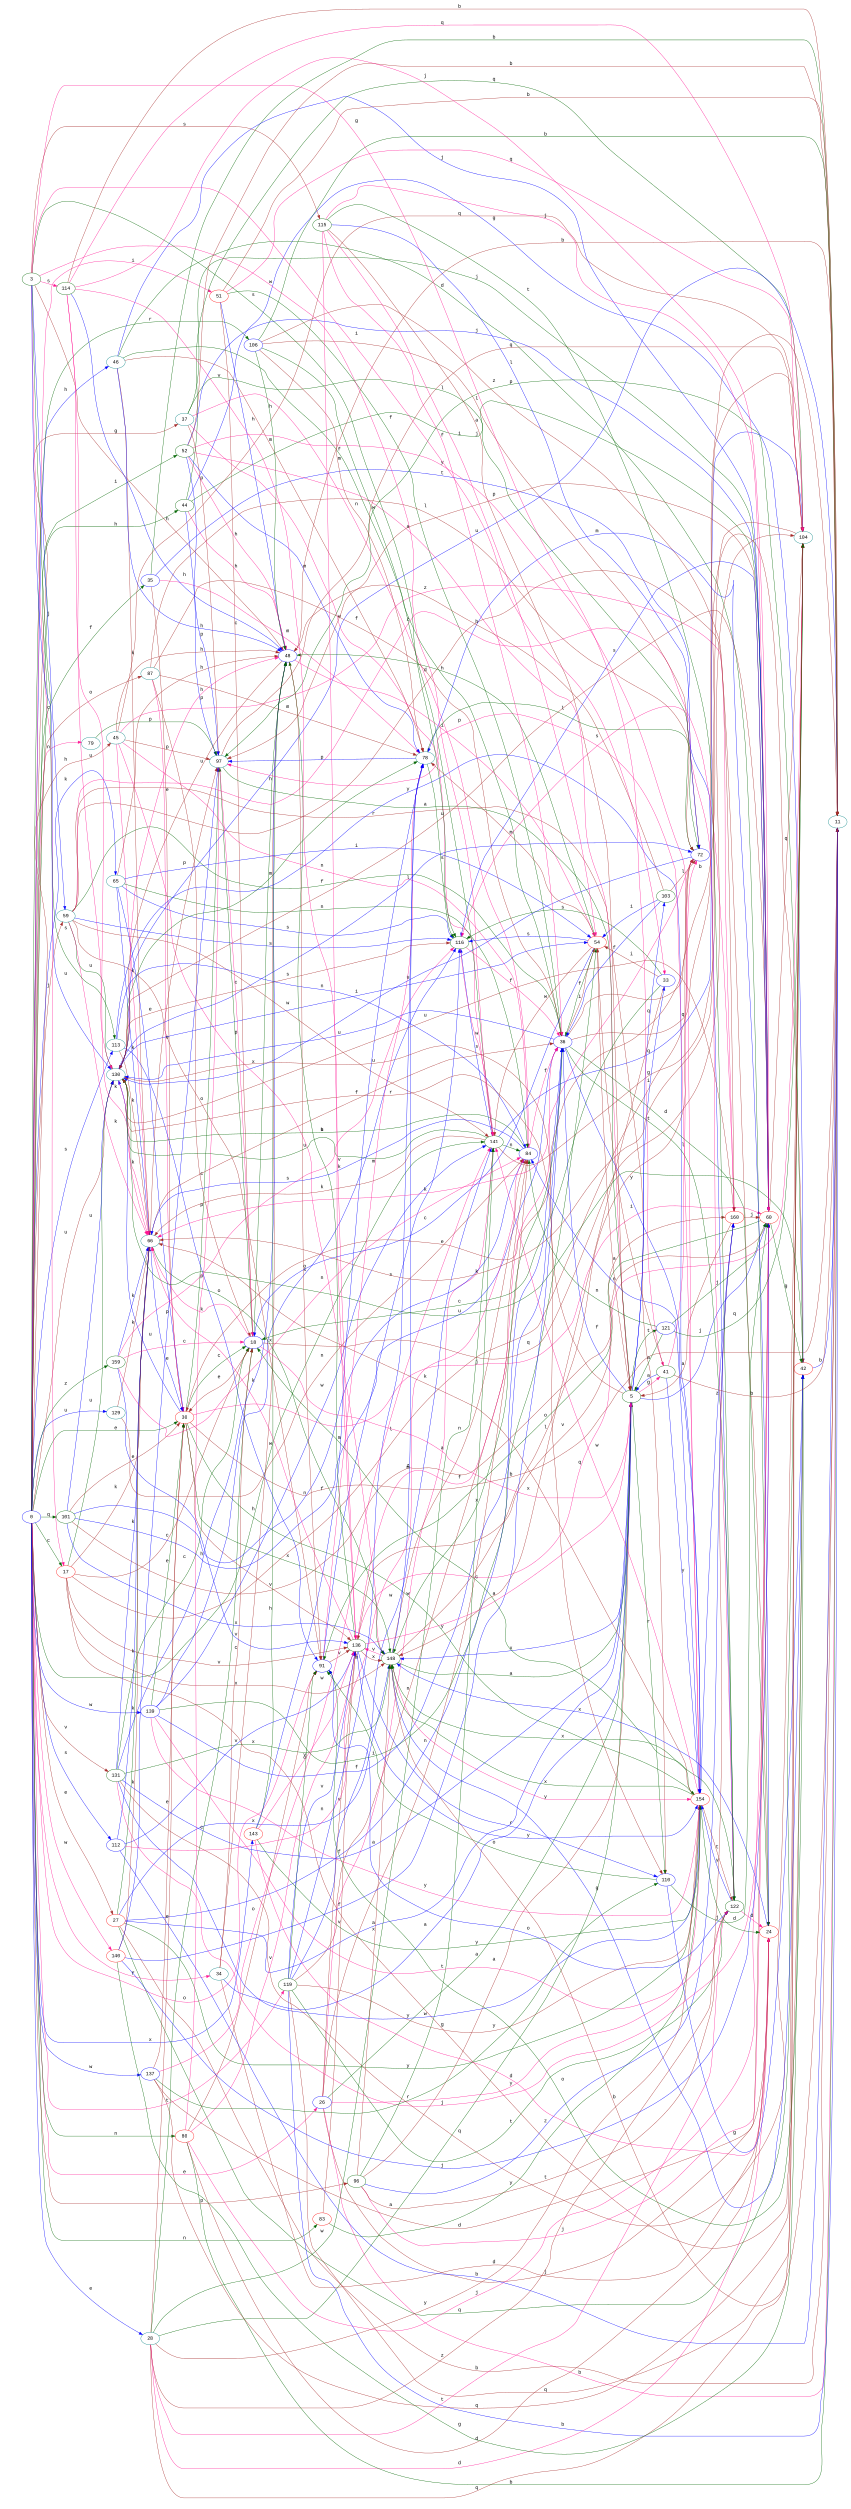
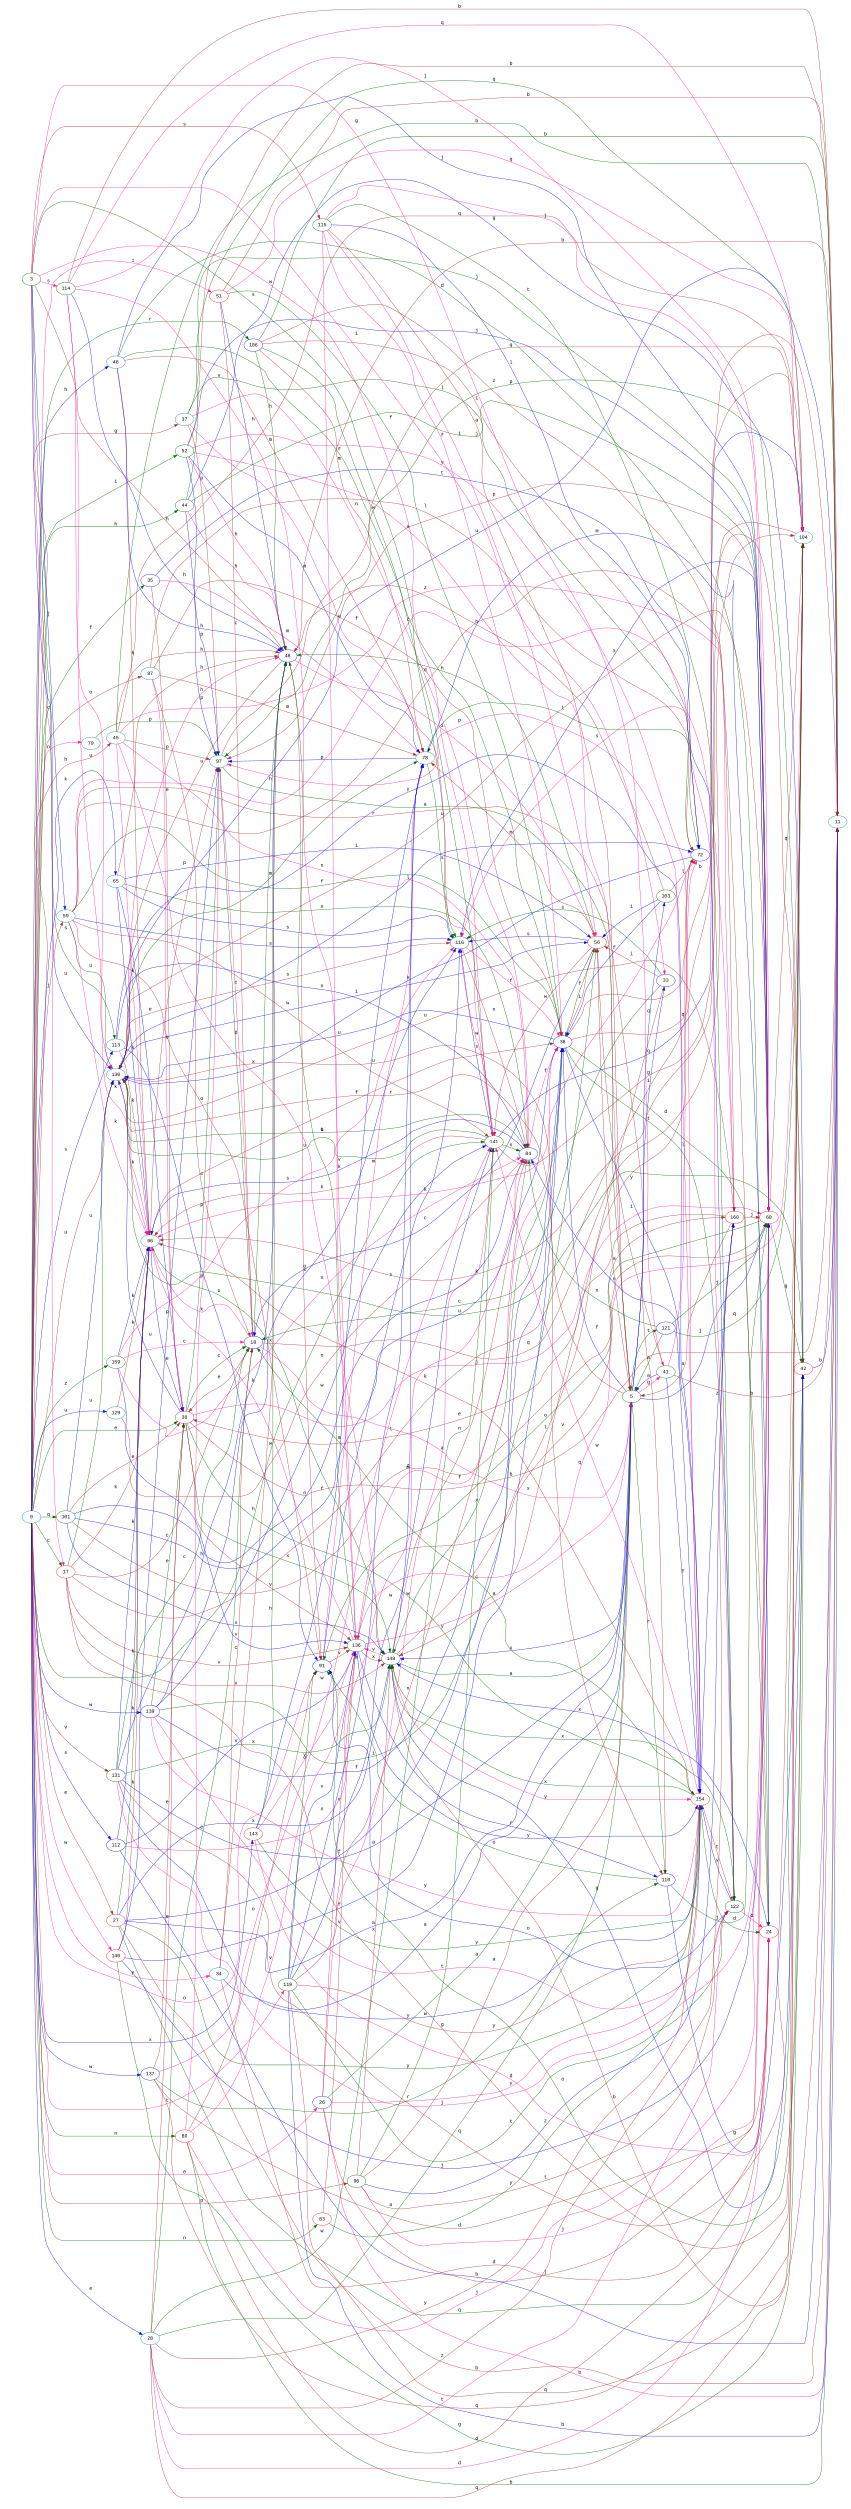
edge "35" -> "11": now "45" -> "11"
node "54": label "54" -> "56"
edge "72" -> "30": now "160" -> "30"
node "0": color blue -> teal
edge "26" -> "84": now "116" -> "84"
